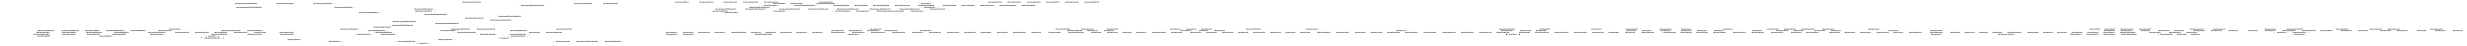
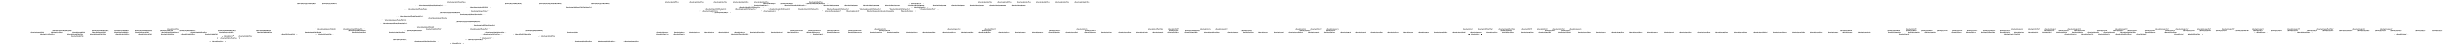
node "org.apache.commons.lang3$ArrayUtils#add(byte[],int,byte)": removed
